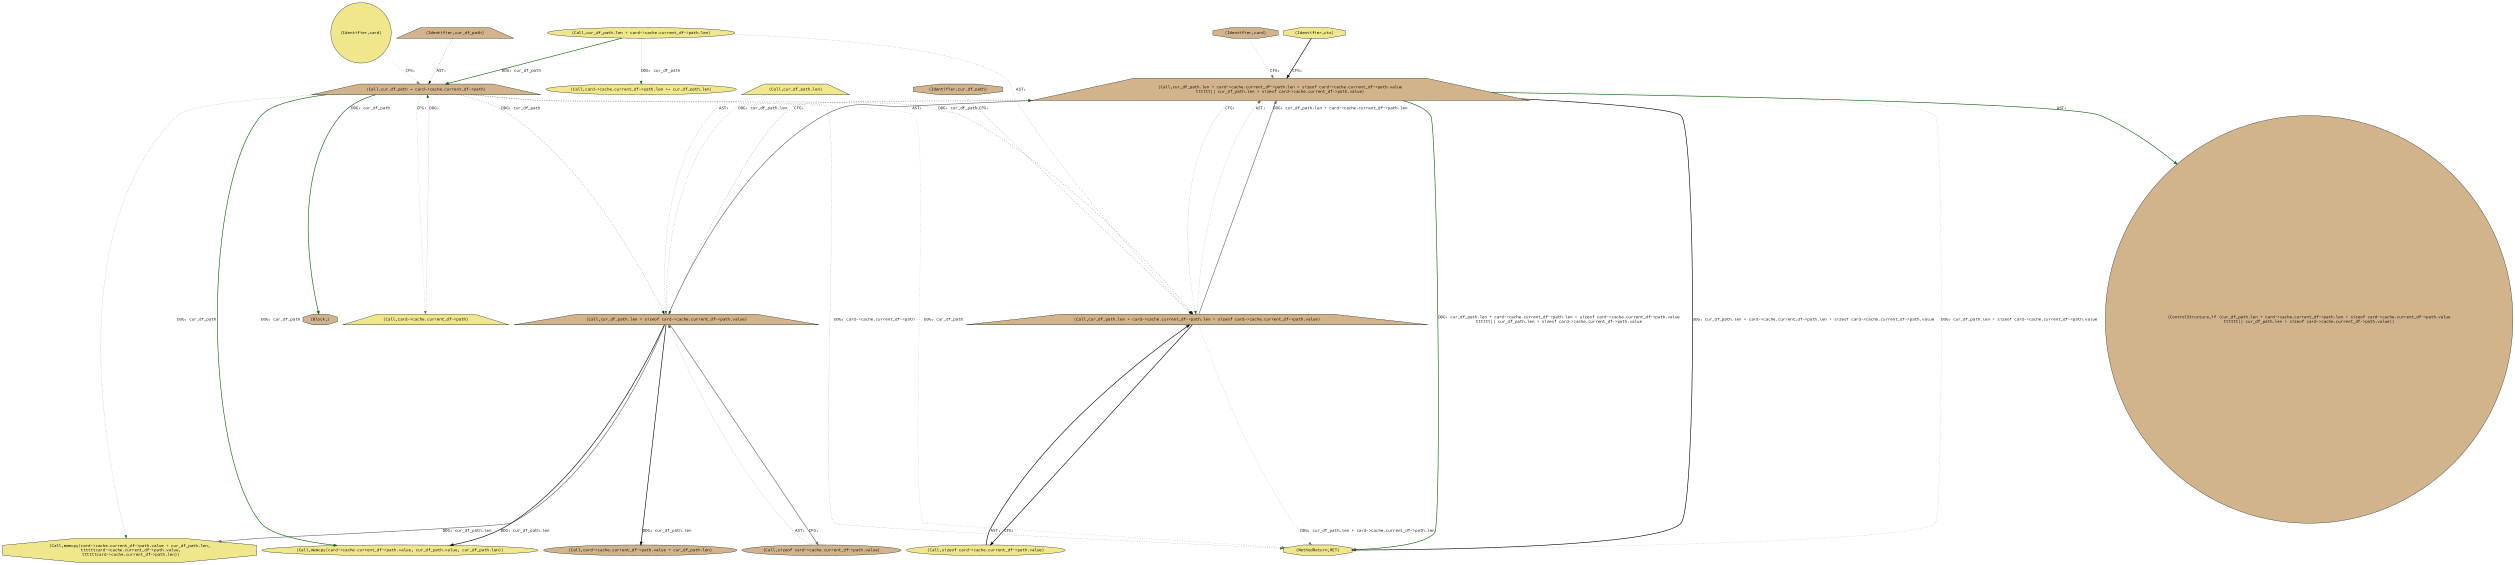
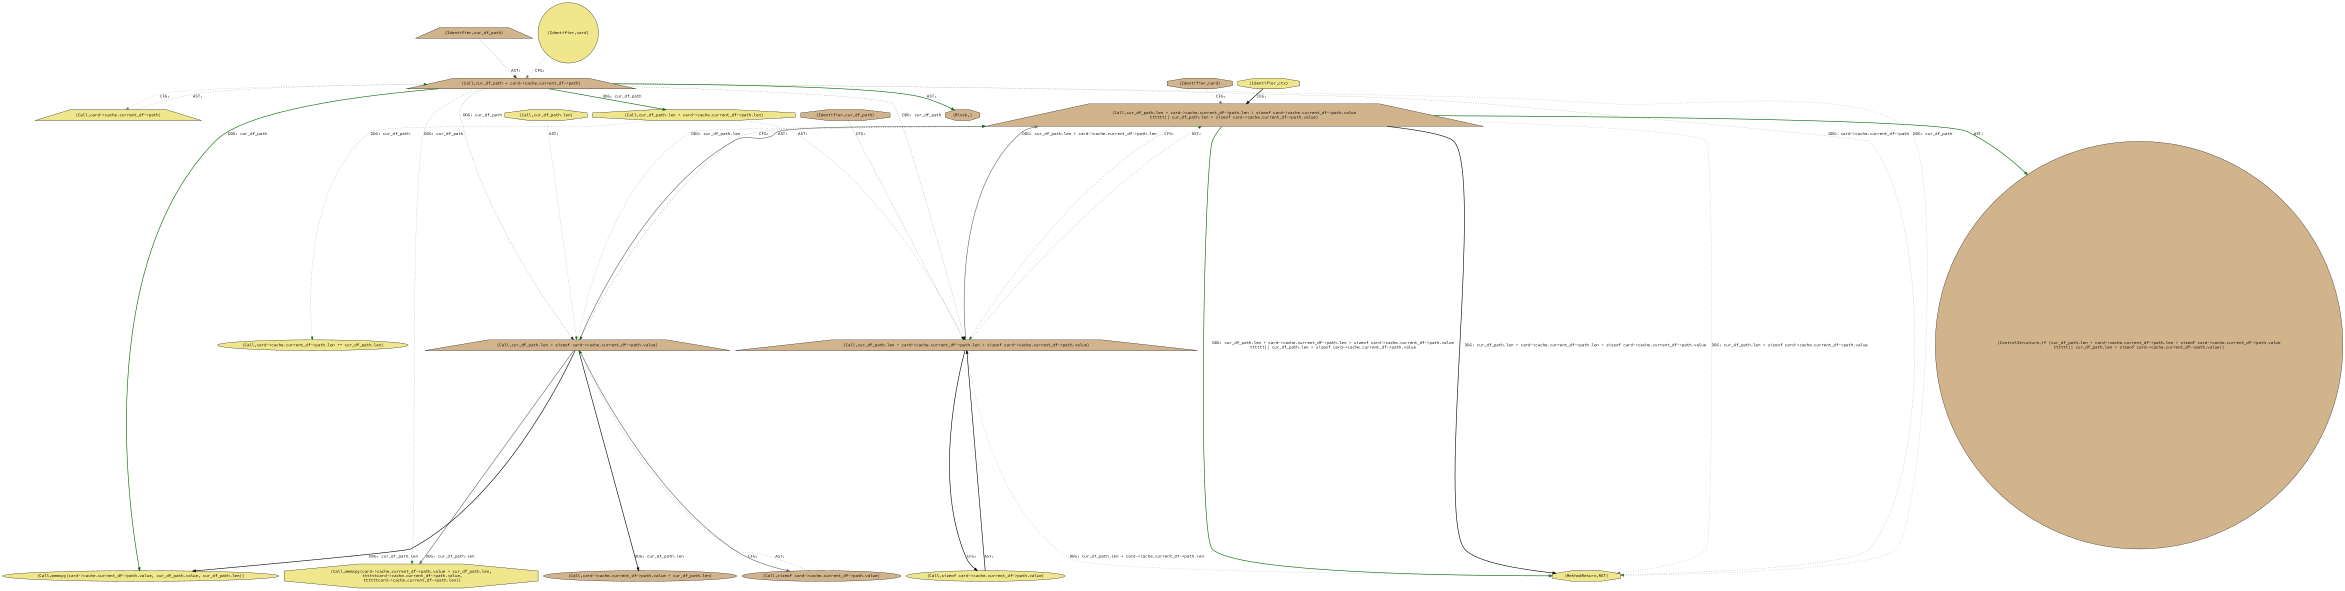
node "(Call,cur_df_path.len + card->cache.current_df->path.len)": shape ellipse -> octagon
edge "(Call,cur_df_path.len + card->cache.current_df->path.len)" -> "(Call,cur_df_path = card->cache.current_df->path)": reversed
node "(Call,cur_df_path.len)": shape trapezium -> octagon
edge "(Call,cur_df_path = card->cache.current_df->path)" -> "(Block,)": label "DDG: cur_df_path" -> "AST: "
edge "(Call,card->cache.current_df->path)" -> "(Call,cur_df_path = card->cache.current_df->path)": label "DDG: " -> "AST: "
